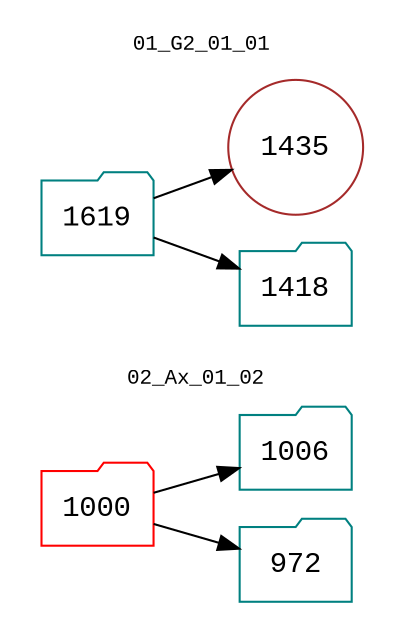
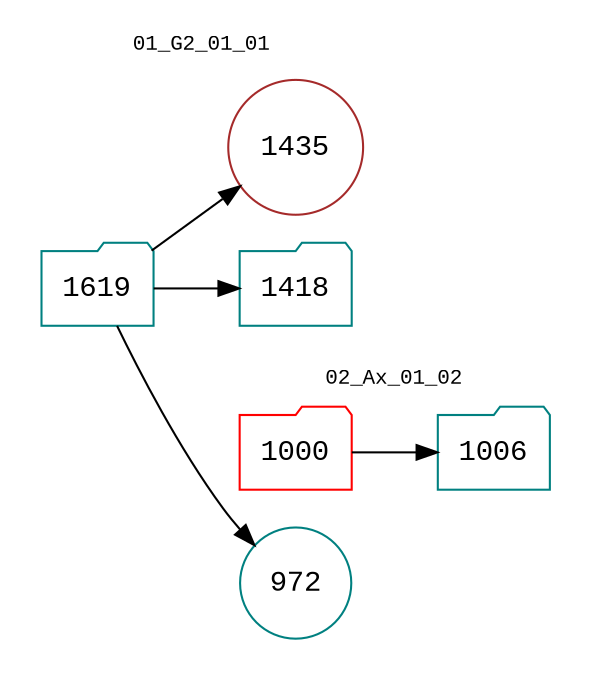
edge "1000" -> "972": now "1619" -> "972"
node "972": shape folder -> circle
